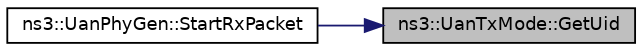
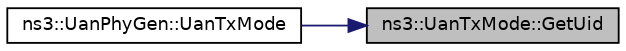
node "ns3::UanPhyGen::StartRxPacket": label "ns3::UanPhyGen::StartRxPacket" -> "ns3::UanPhyGen::UanTxMode"
